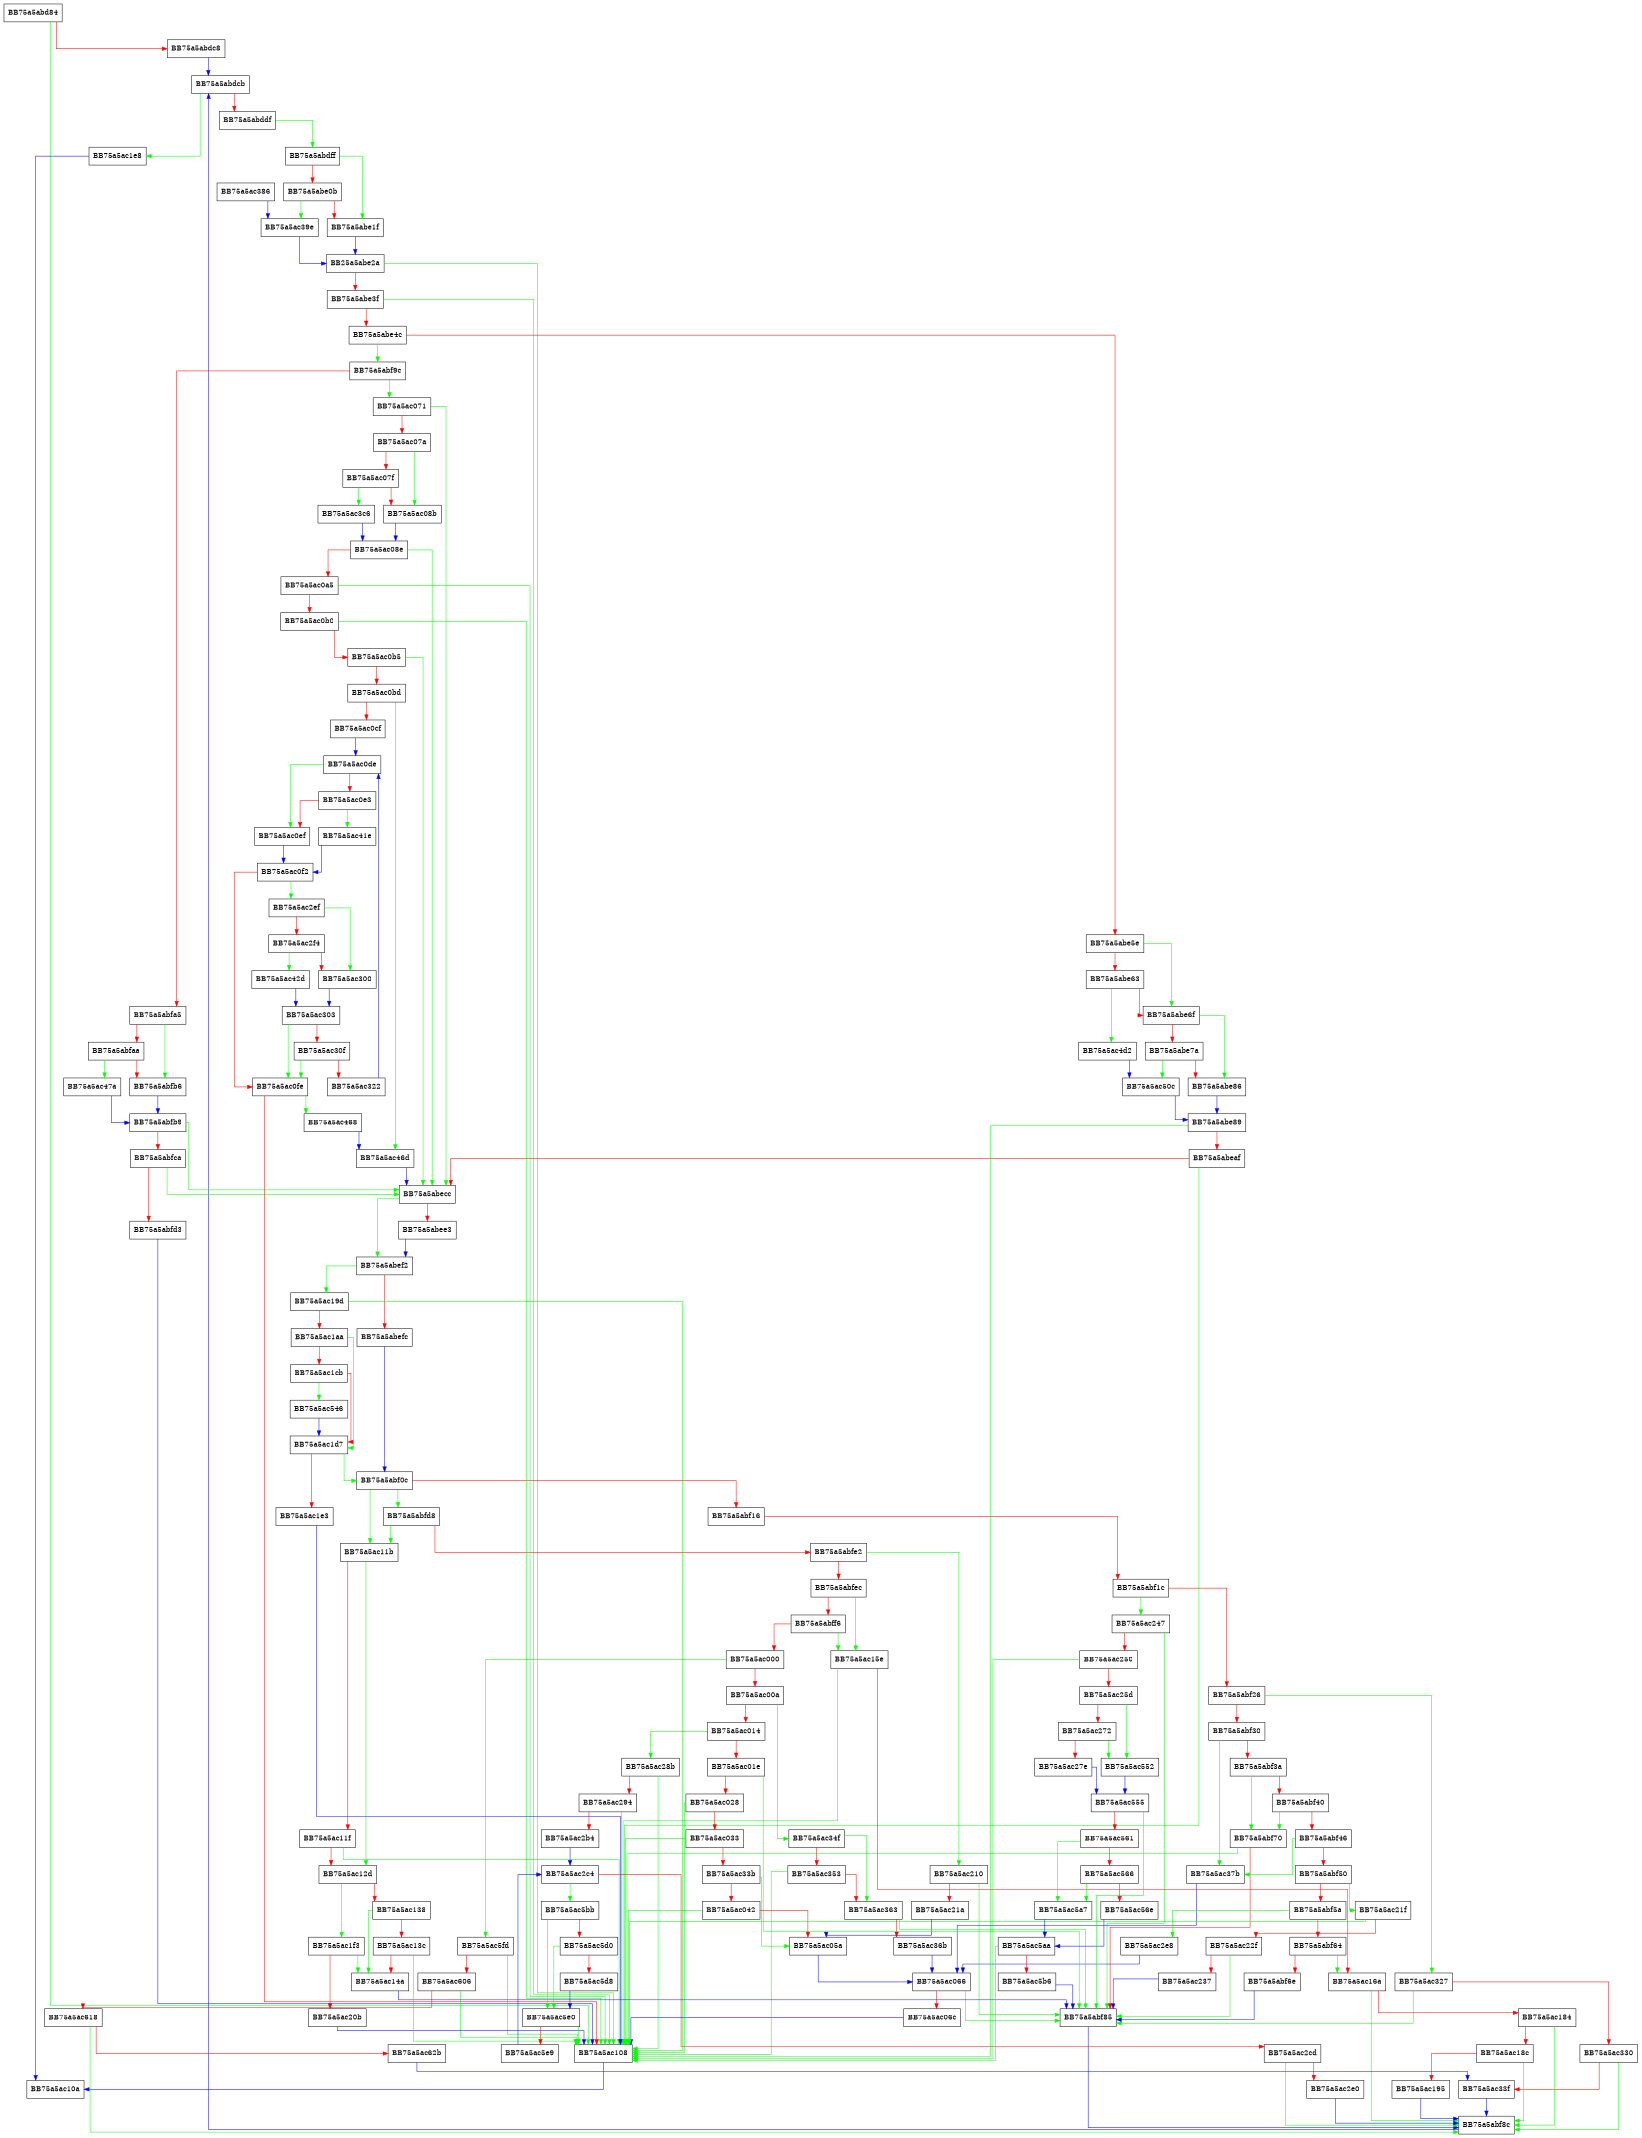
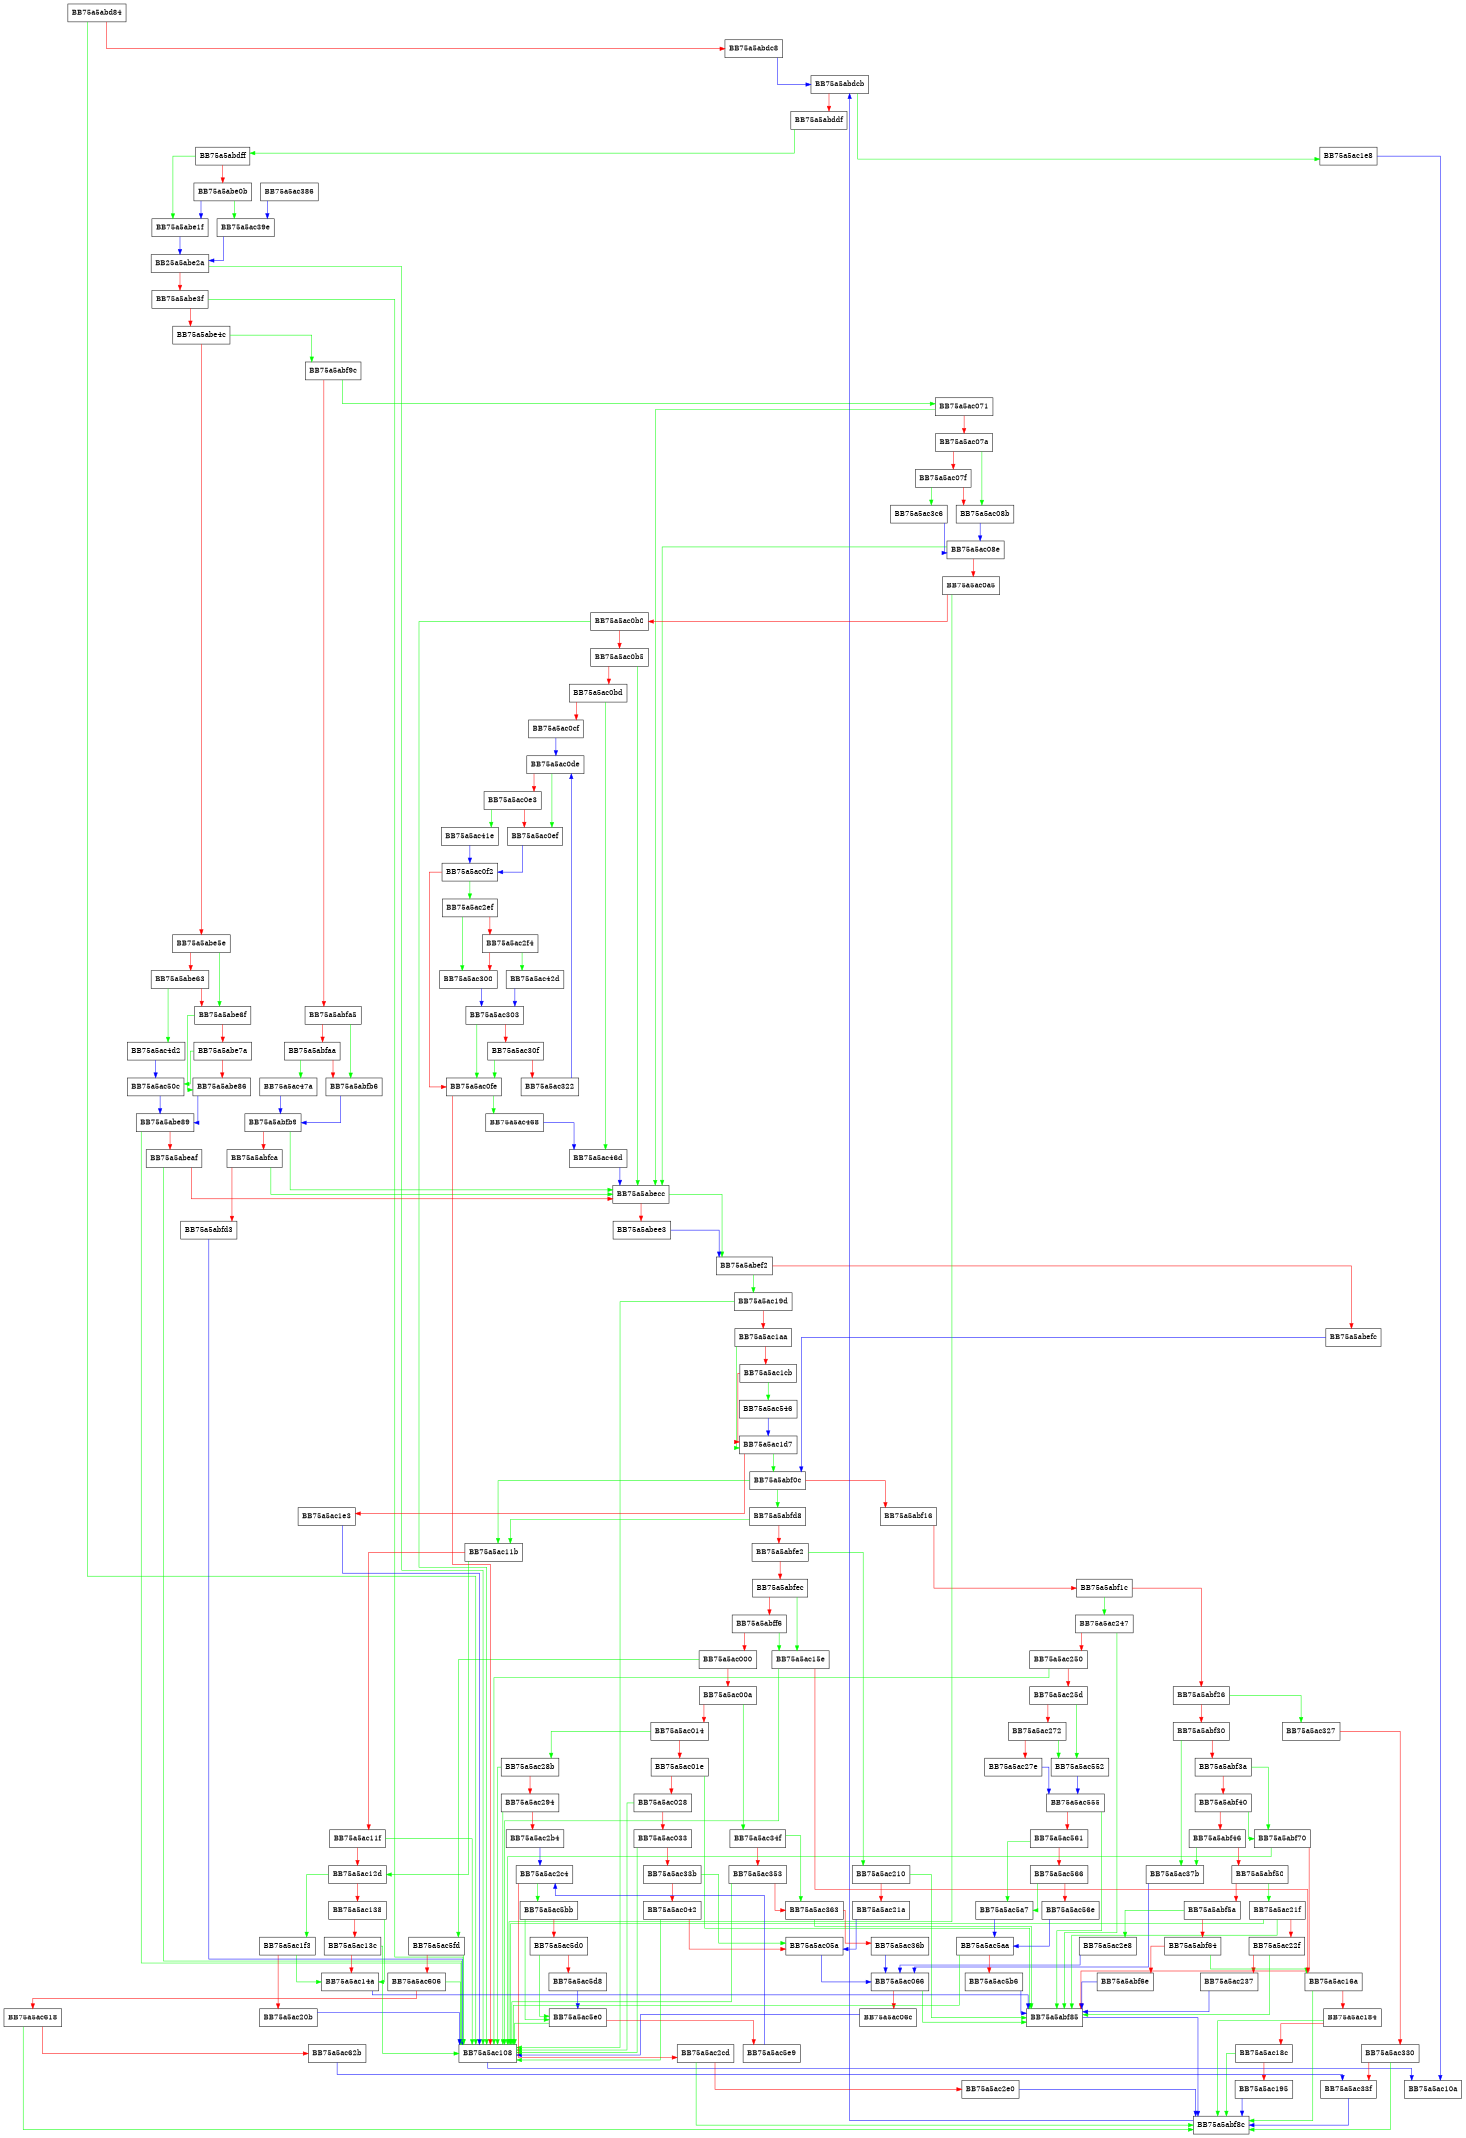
edge "BB75a5abe0b" -> "BB75a5abe1f": color red -> blue
edge "BB75a5ac327" -> "BB75a5abf85": now "BB75a5ac21f" -> "BB75a5abf85"
